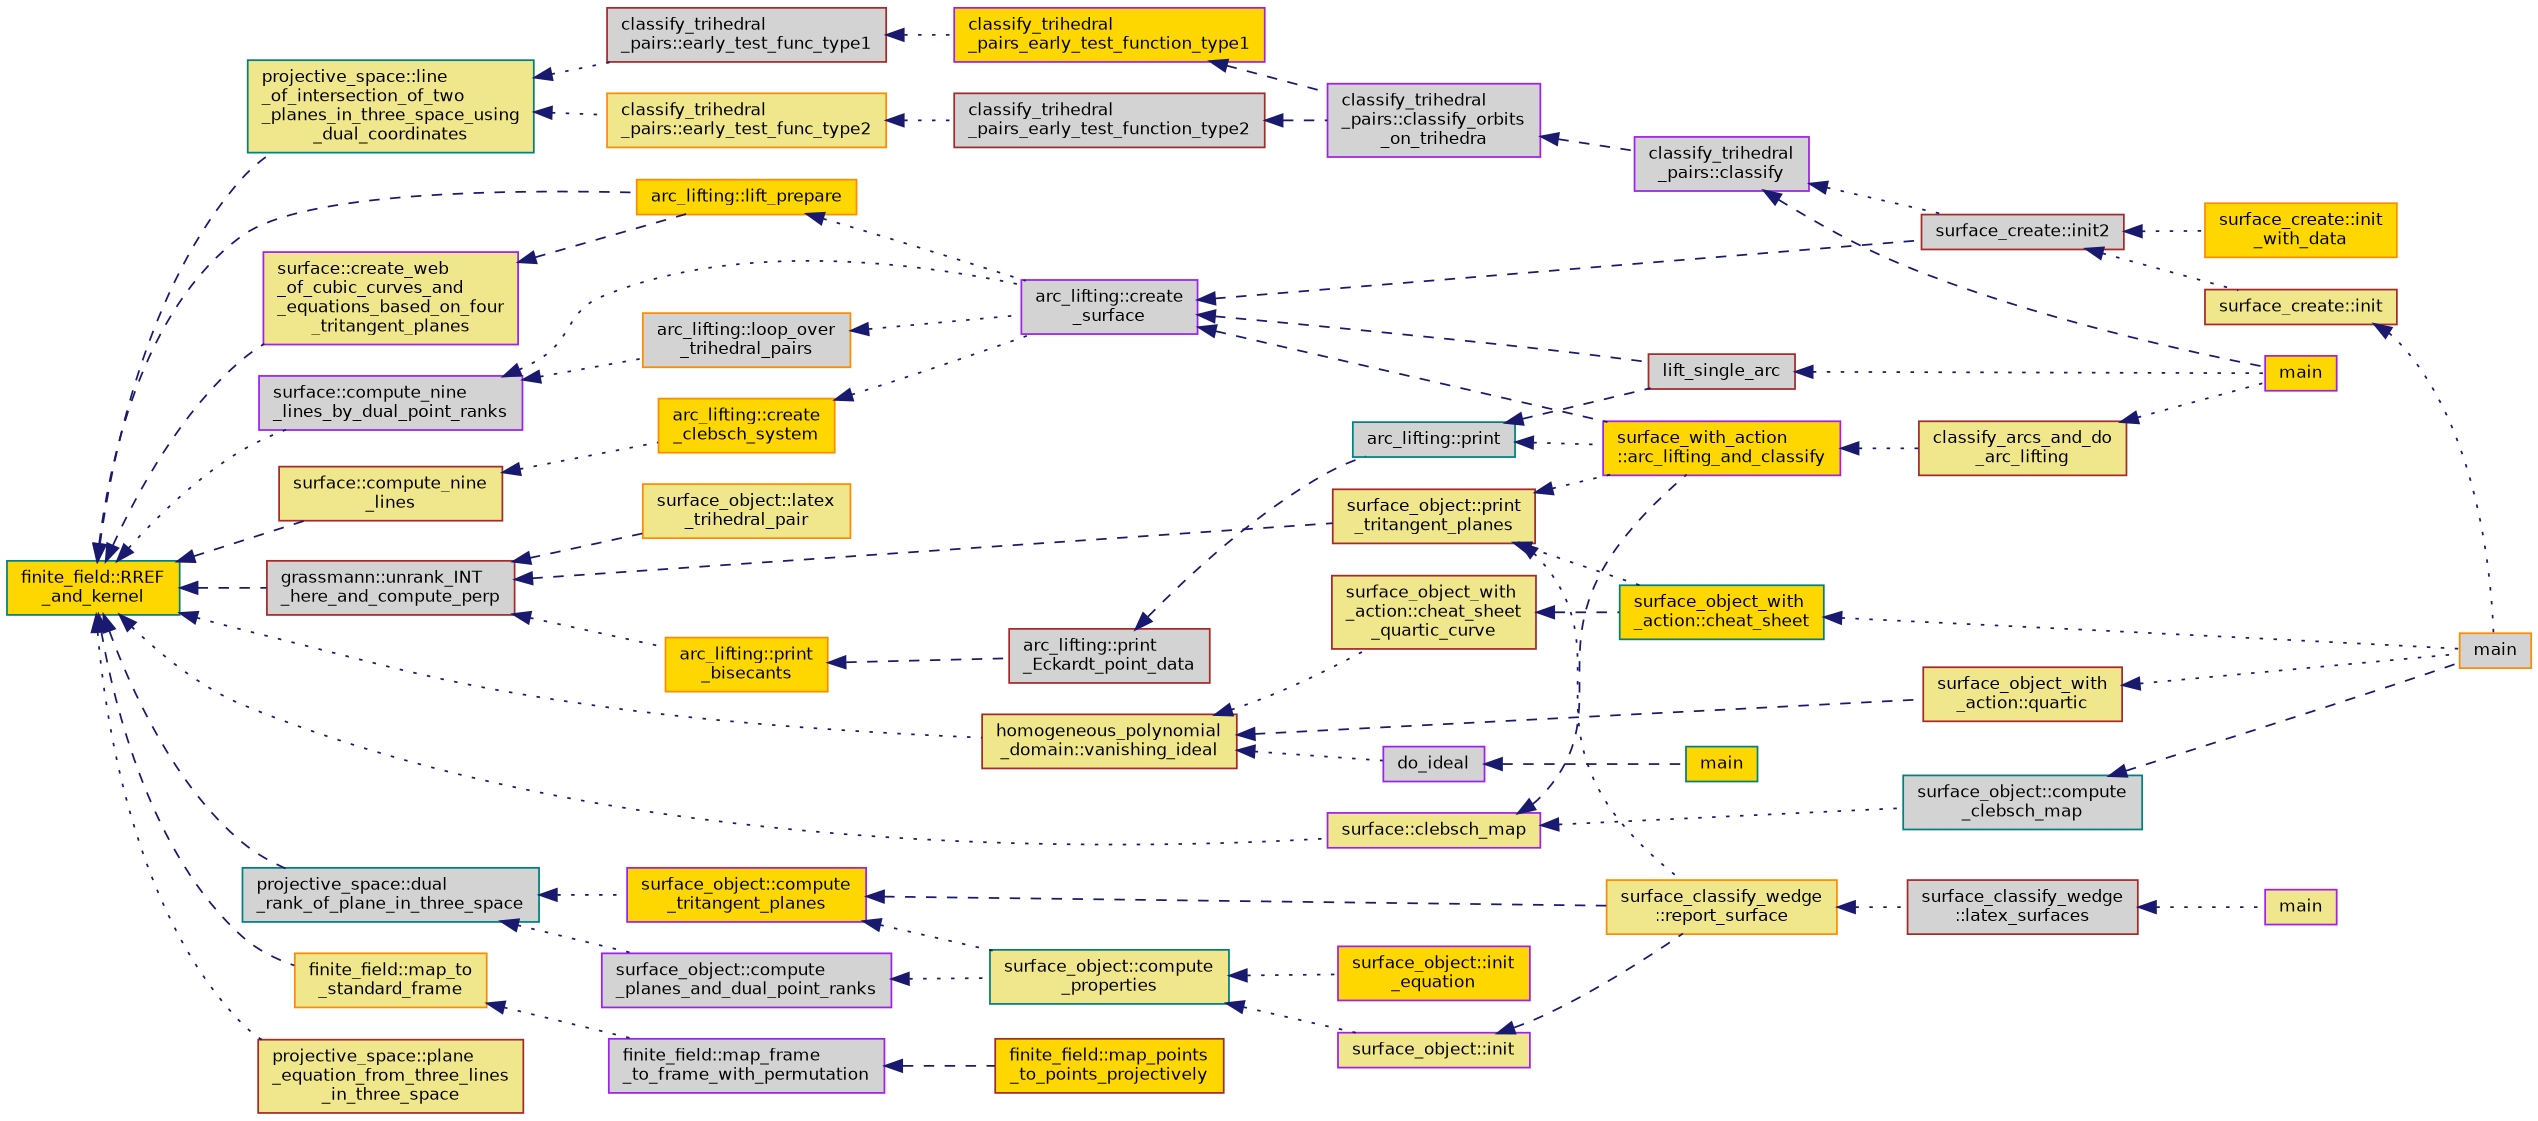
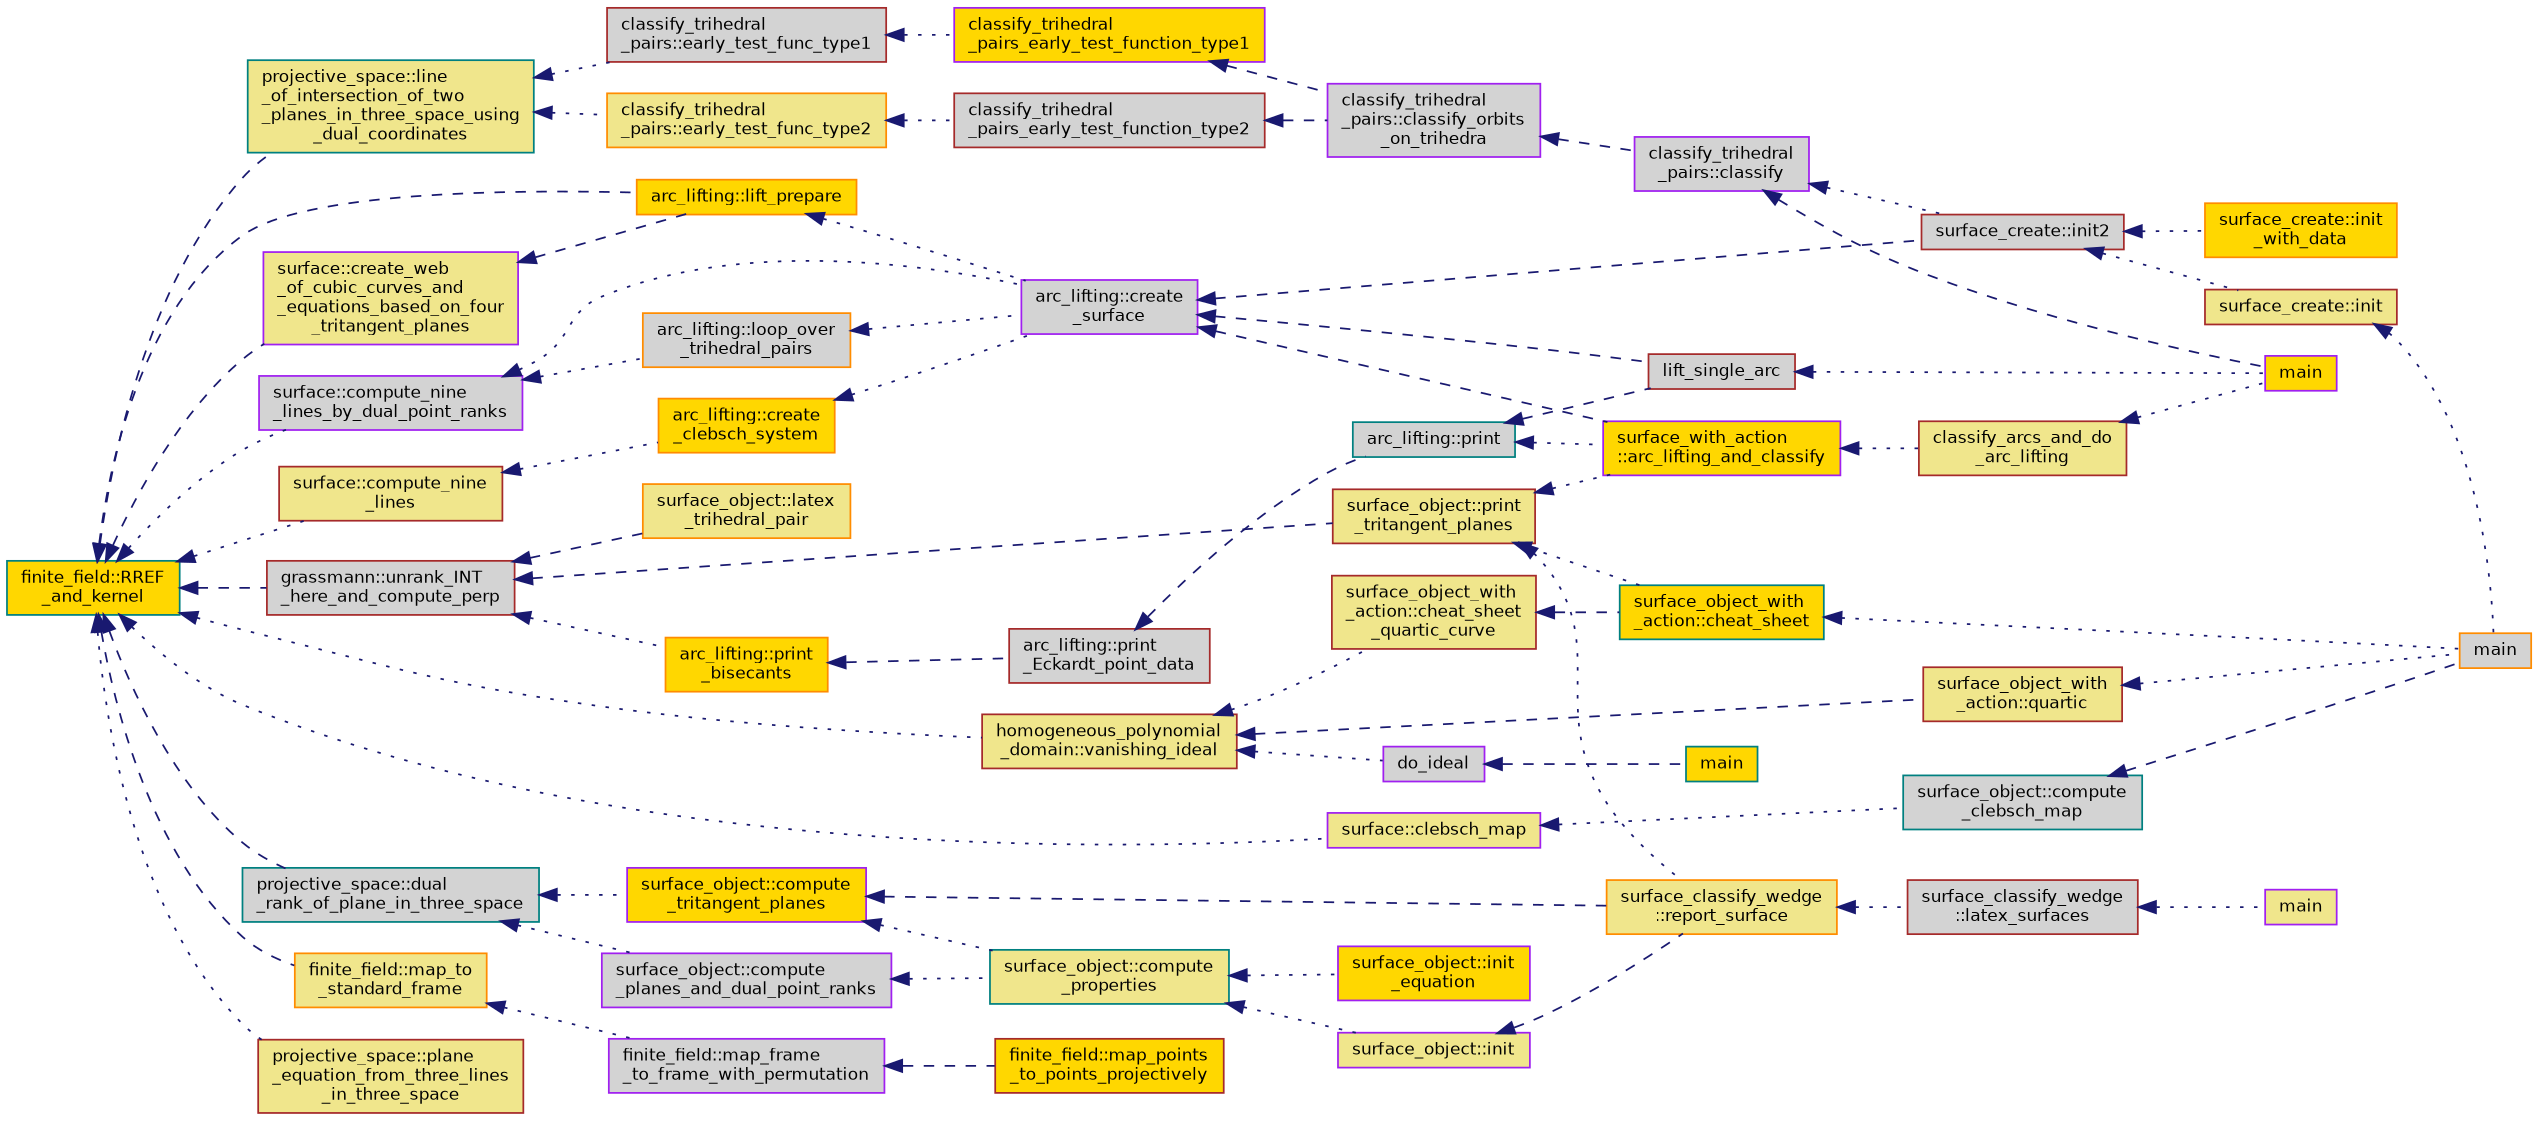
edge "surface::compute_nine _lines" -> "finite_field::RREF _and_kernel": style dashed -> dotted
edge "surface_with_action ::arc_lifting_and_classify" -> "surface::clebsch_map": removed
